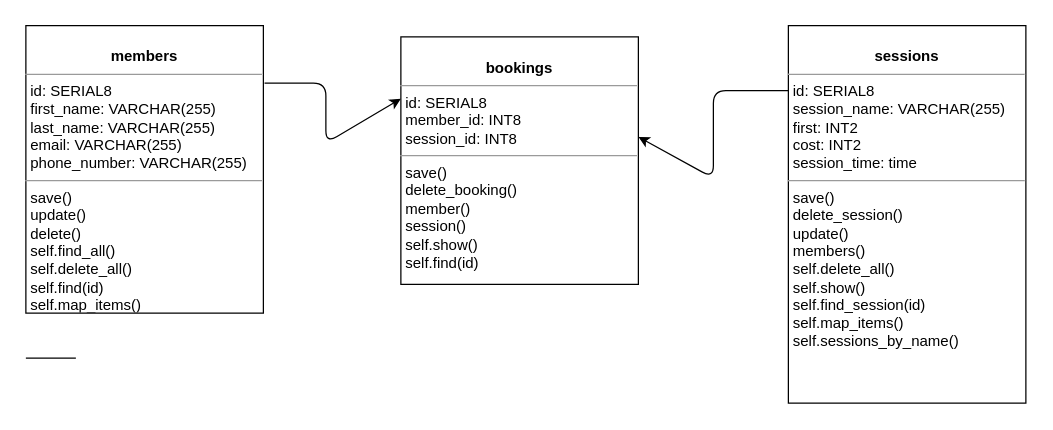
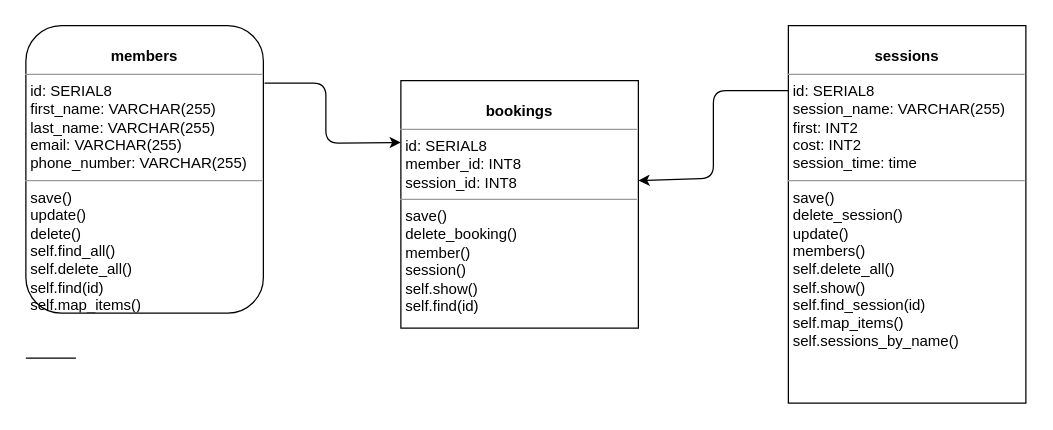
node "bookings id: SERIAL8 member_id: INT8 session_id: INT8 save() delete_booking() member() session() self.show() self.find(id)": moved (519, 161) -> (519, 204)
node "members id: SERIAL8 first_name: VARCHAR(255) last_name: VARCHAR(255) email: VARCHAR(255) phone_number: VARCHAR(255) save() update() delete() self.find_all() self.delete_all() self.find(id) self.map_items()": shape rectangle -> rounded rectangle
